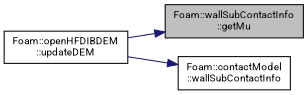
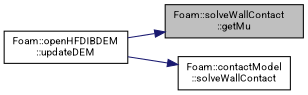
node "Foam::wallSubContactInfo ::getMu": label "Foam::wallSubContactInfo ::getMu" -> "Foam::solveWallContact ::getMu"
node "Foam::contactModel ::wallSubContactInfo": label "Foam::contactModel ::wallSubContactInfo" -> "Foam::contactModel ::solveWallContact"
